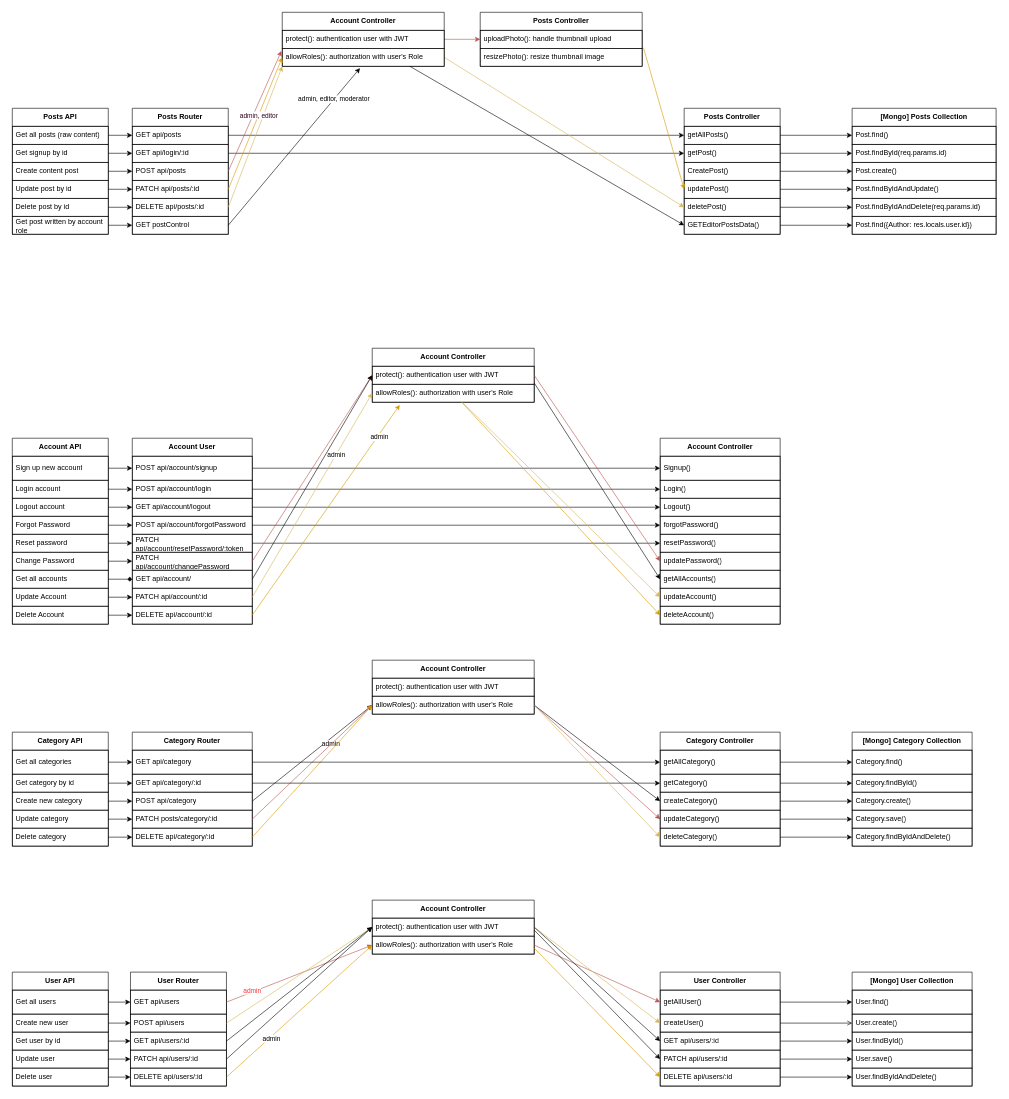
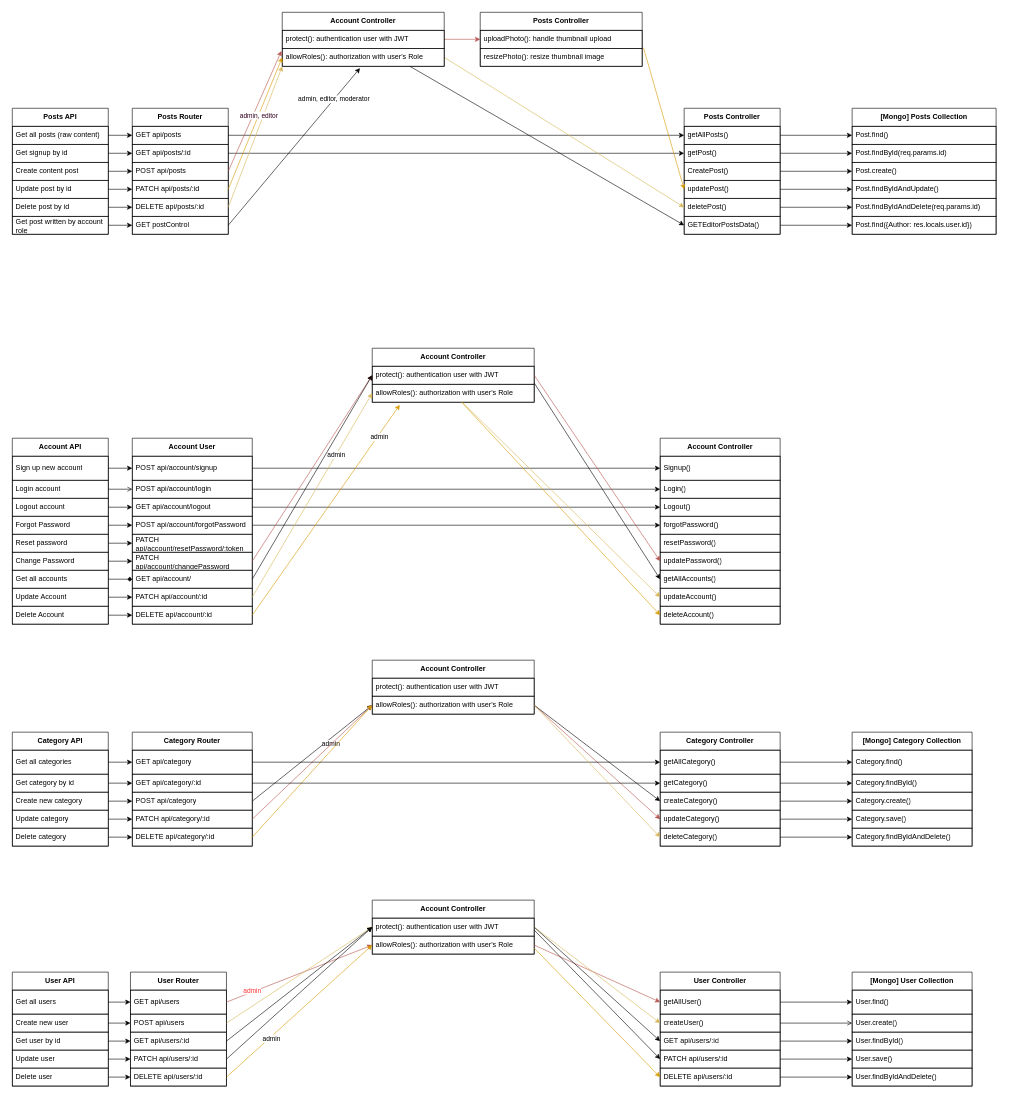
node "GET api/login/:id": label "GET api/login/:id" -> "GET api/posts/:id"
edge "Login account" -> "POST api/account/login": arrowhead classic -> open
edge "PATCH api/account/resetPassword/:token" -> "resetPassword()": removed
node "PATCH posts/category/:id": label "PATCH posts/category/:id" -> "PATCH api/category/:id"
